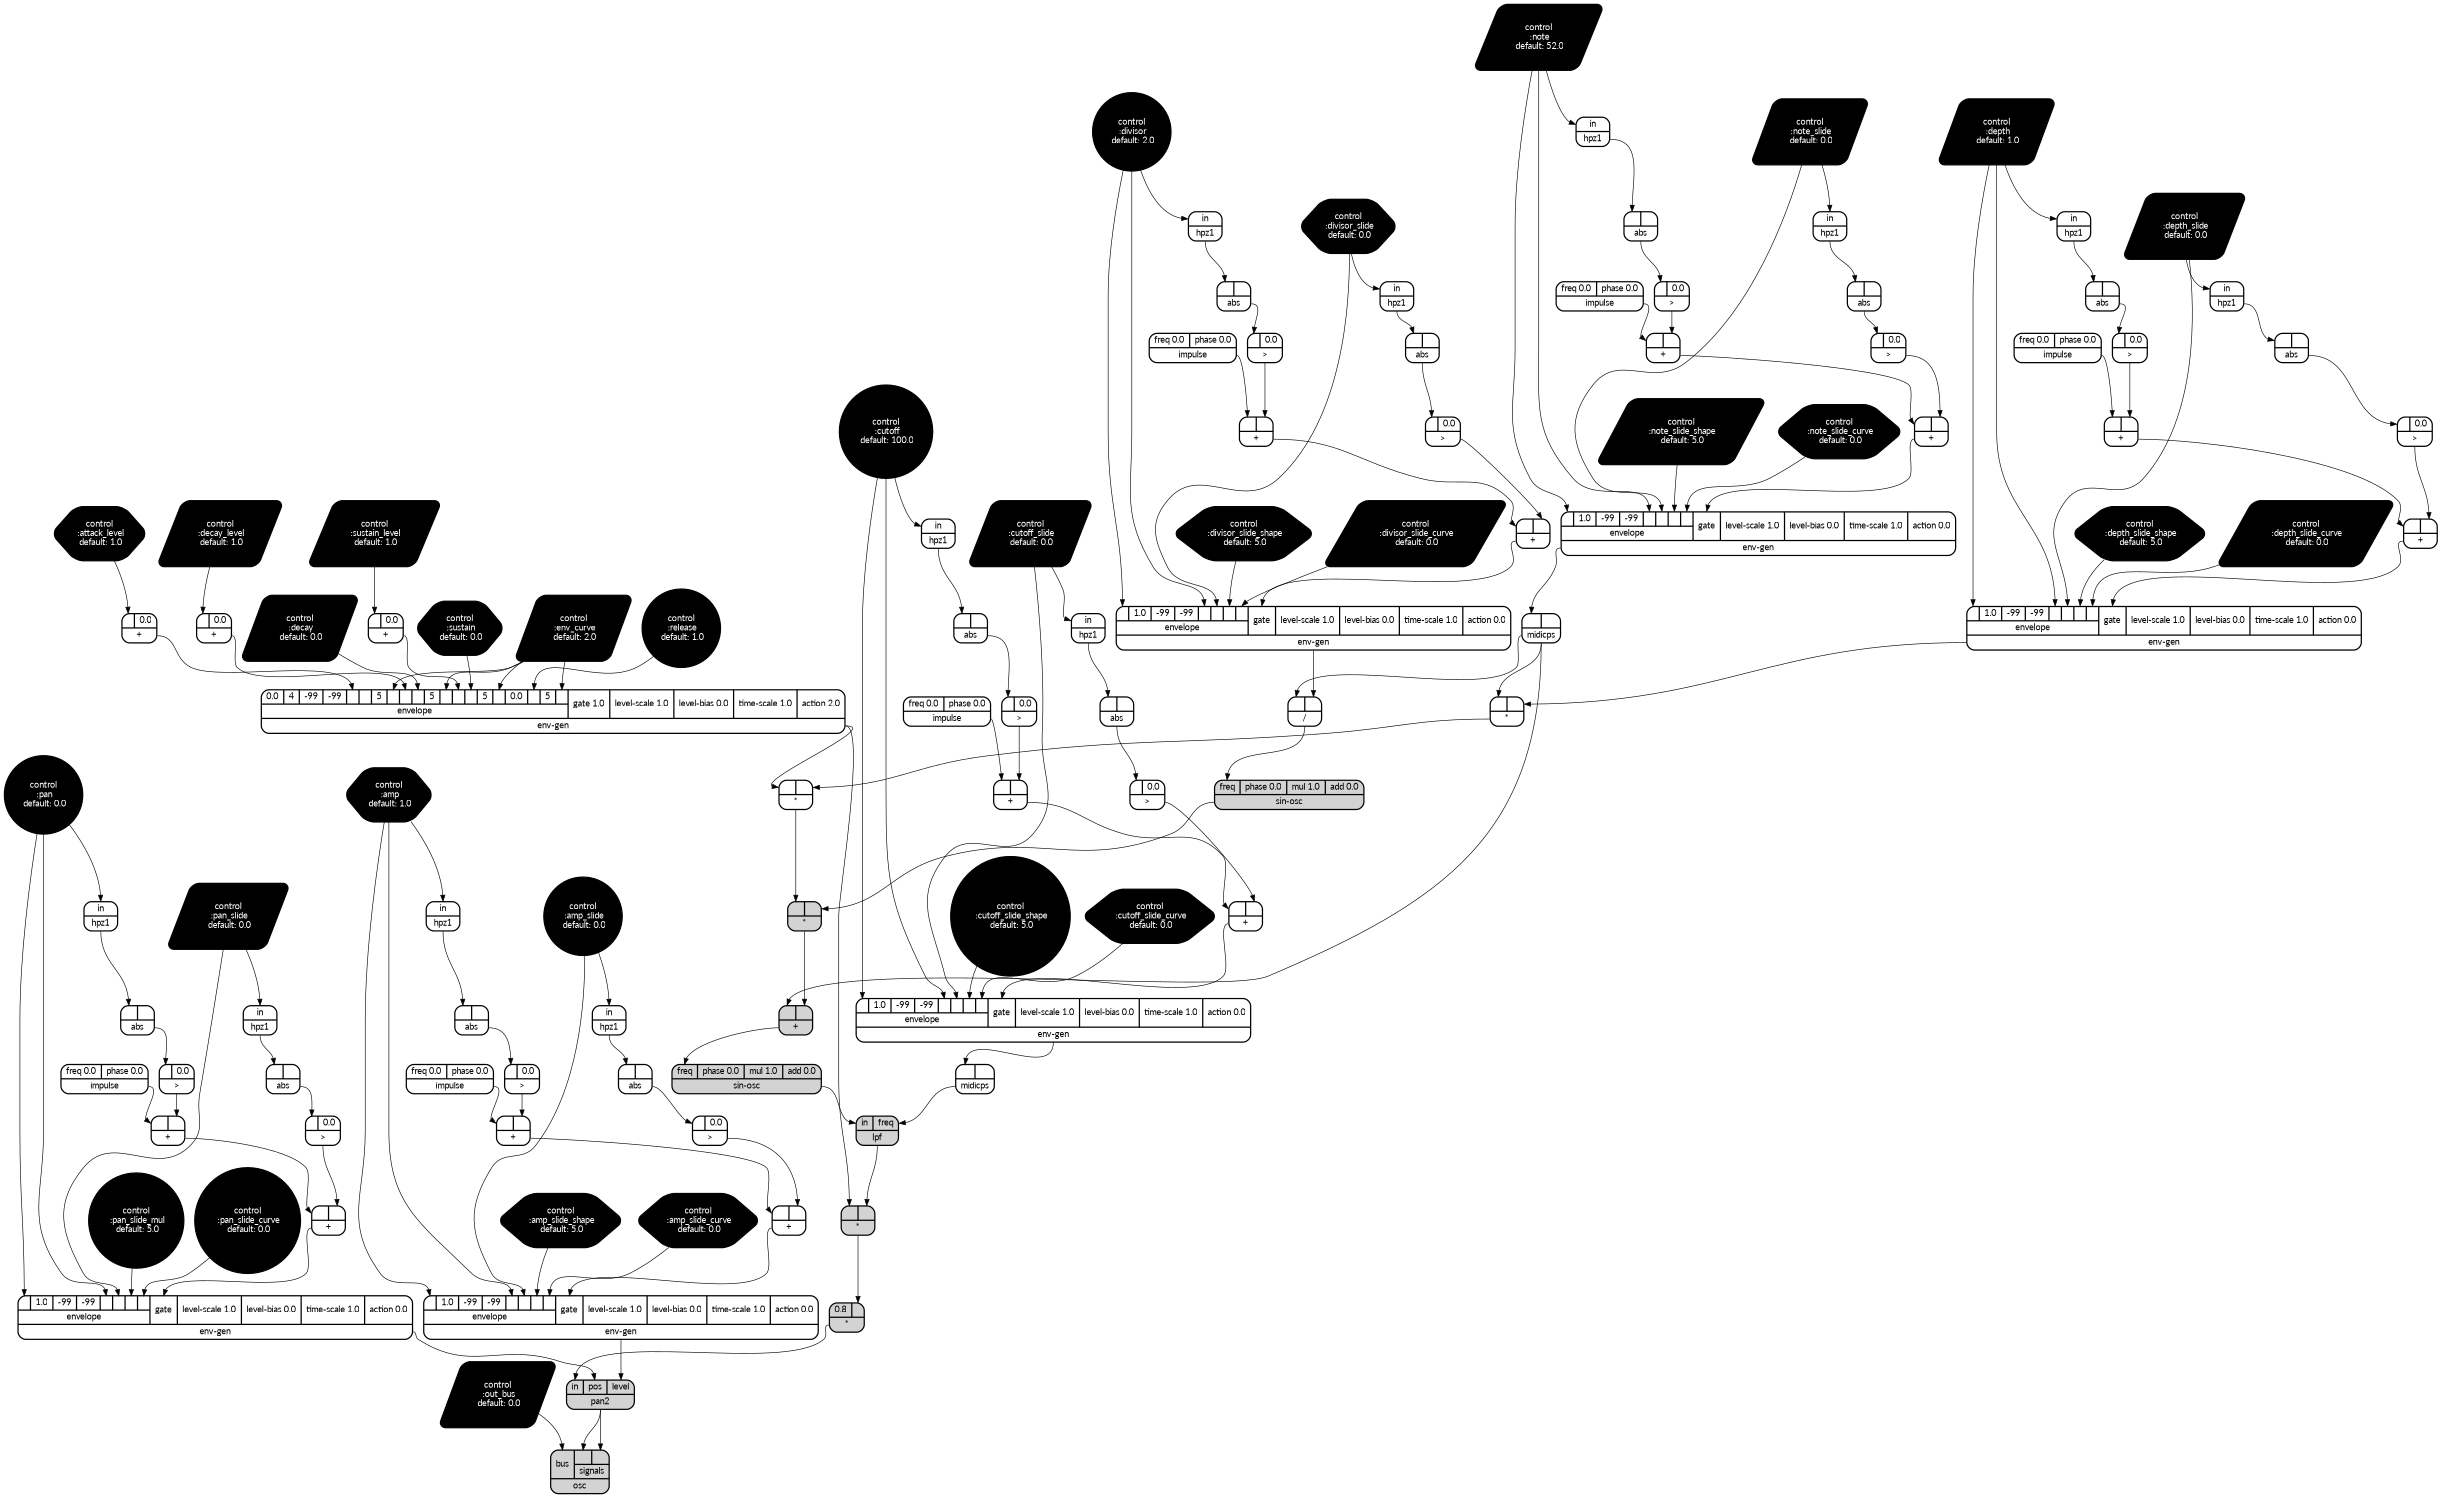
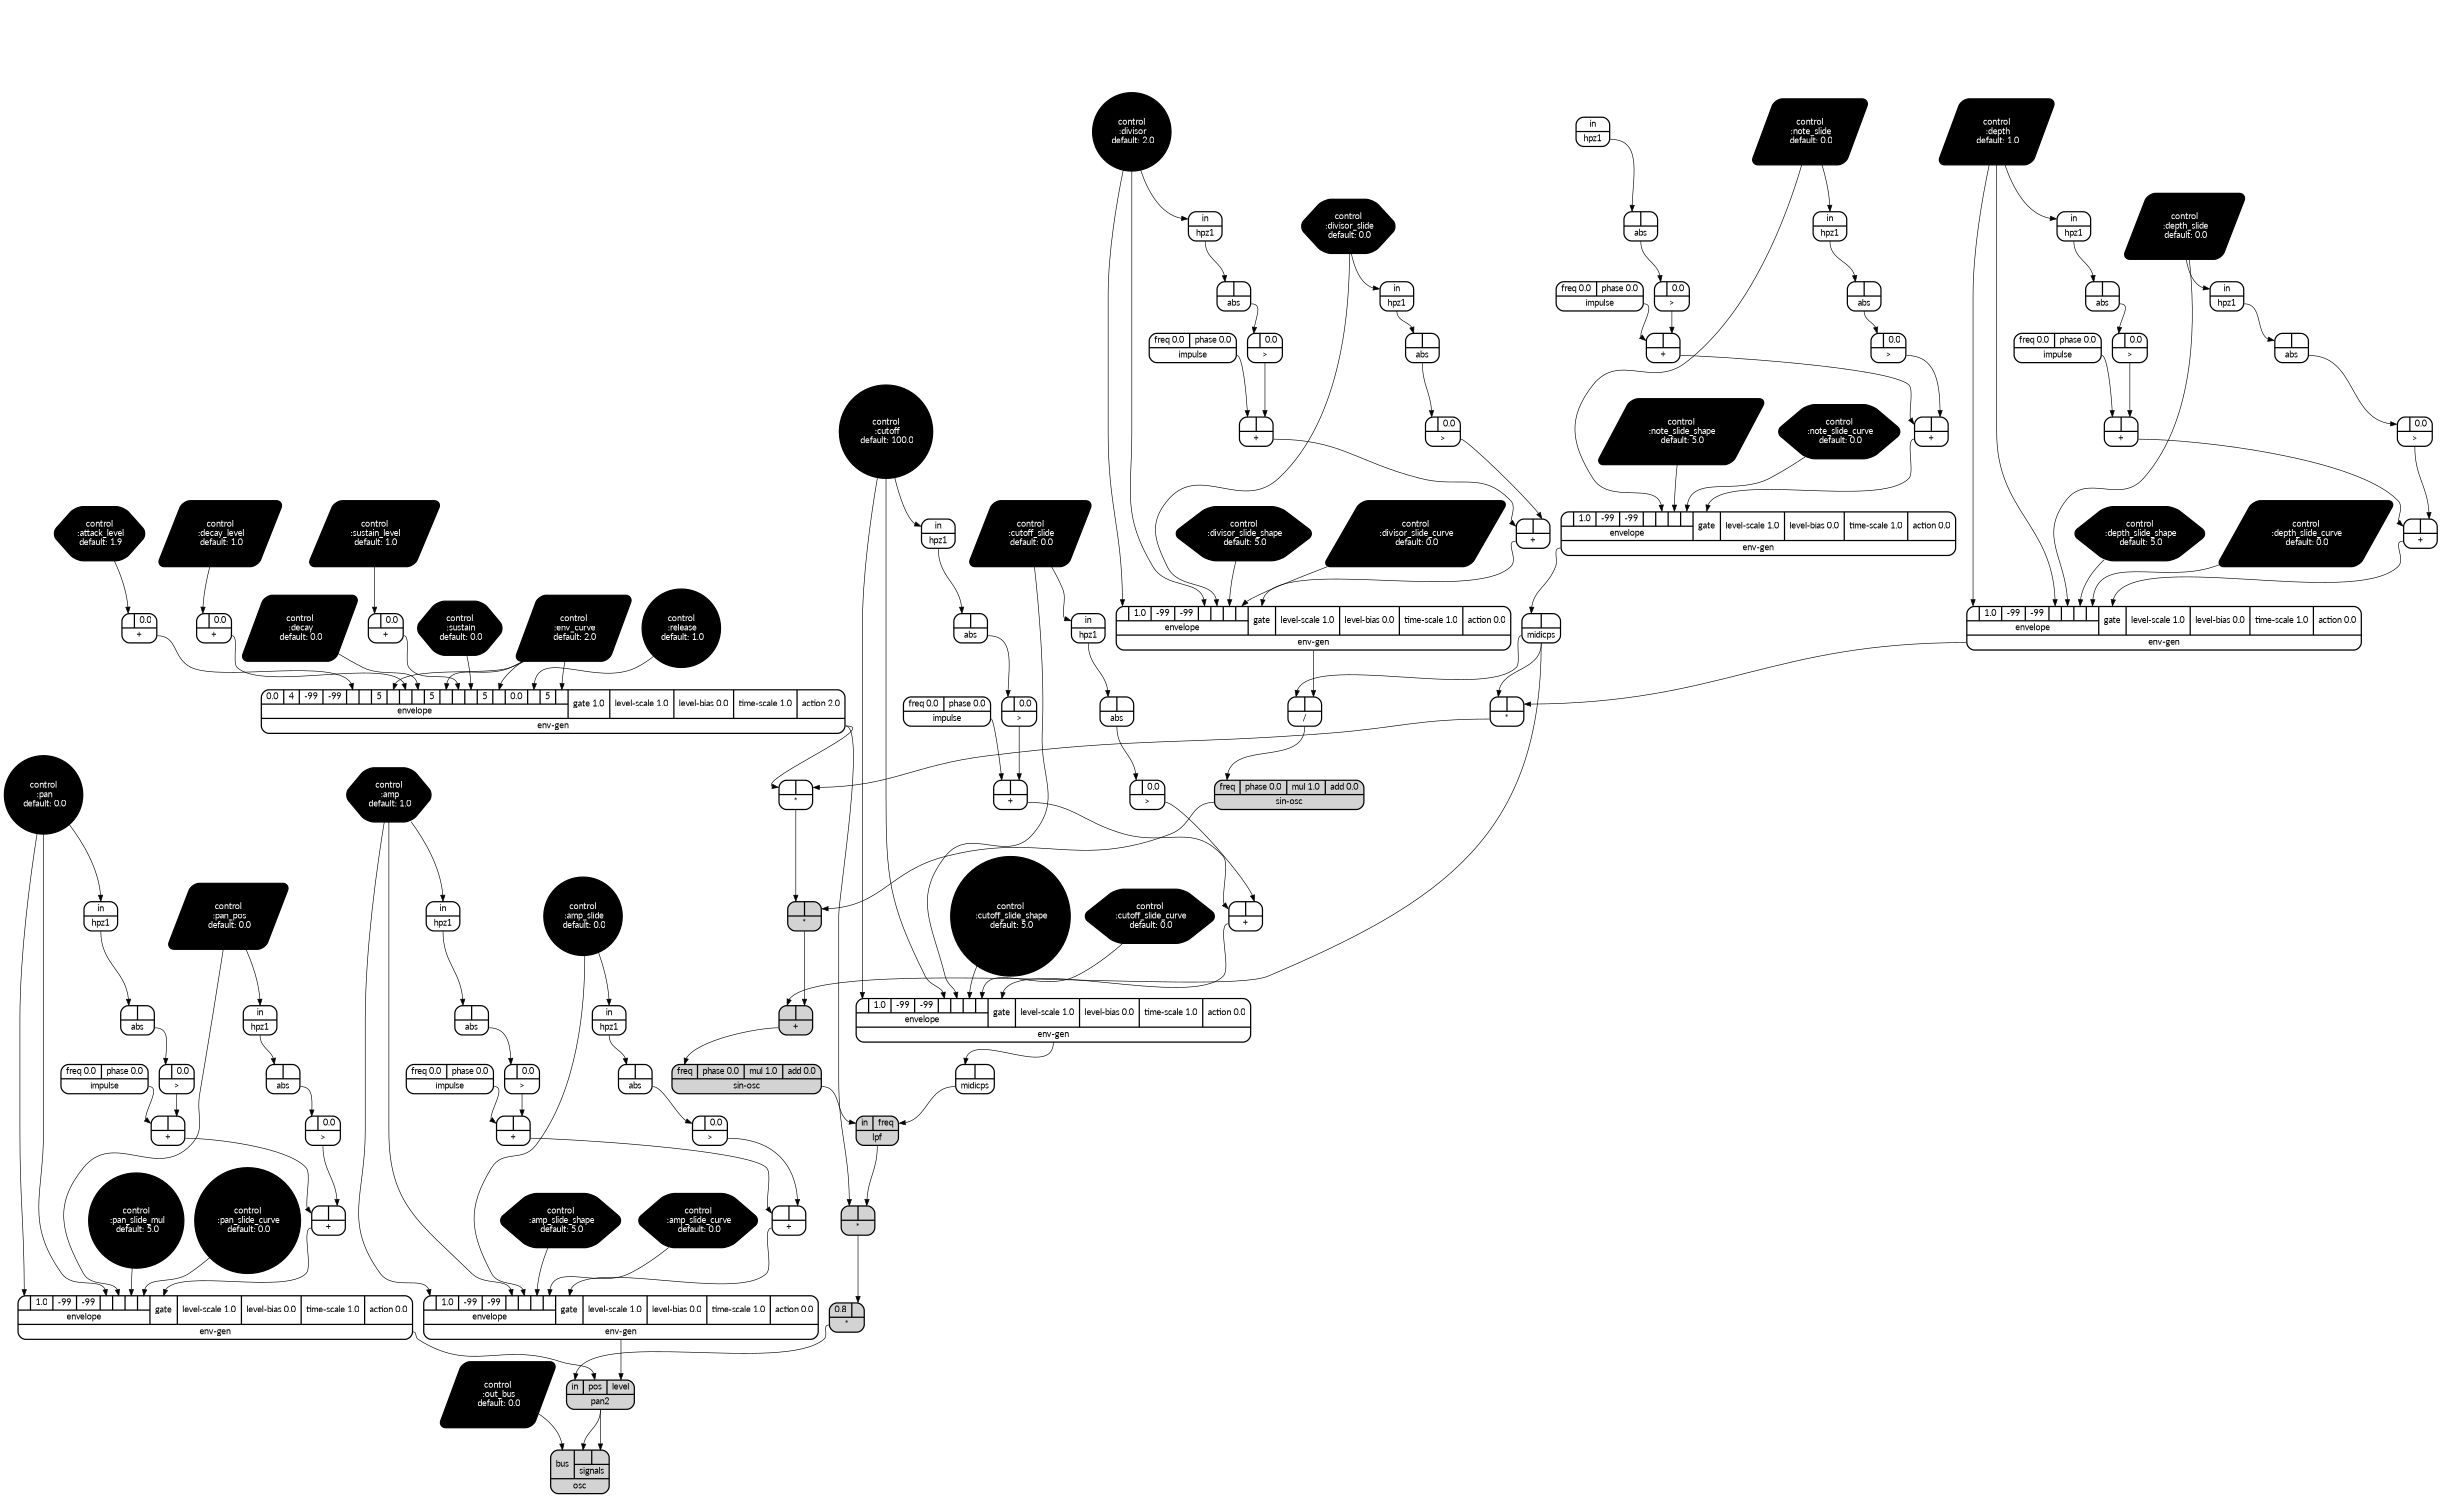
node "control :note default: 52.0": removed
node "control :attack_level default: 1.0": label "control :attack_level default: 1.0" -> "control :attack_level default: 1.9"
node "control :pan_slide default: 0.0": label "control :pan_slide default: 0.0" -> "control :pan_pos default: 0.0"
